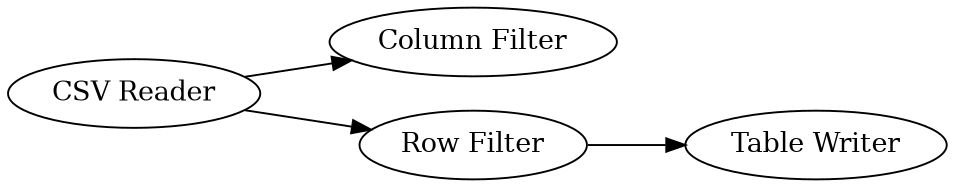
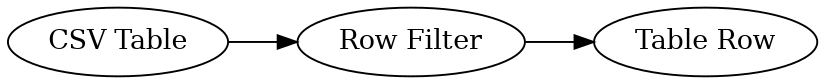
node "Column Filter": removed
node "CSV Reader": label "CSV Reader" -> "CSV Table"
node "Table Writer": label "Table Writer" -> "Table Row"
